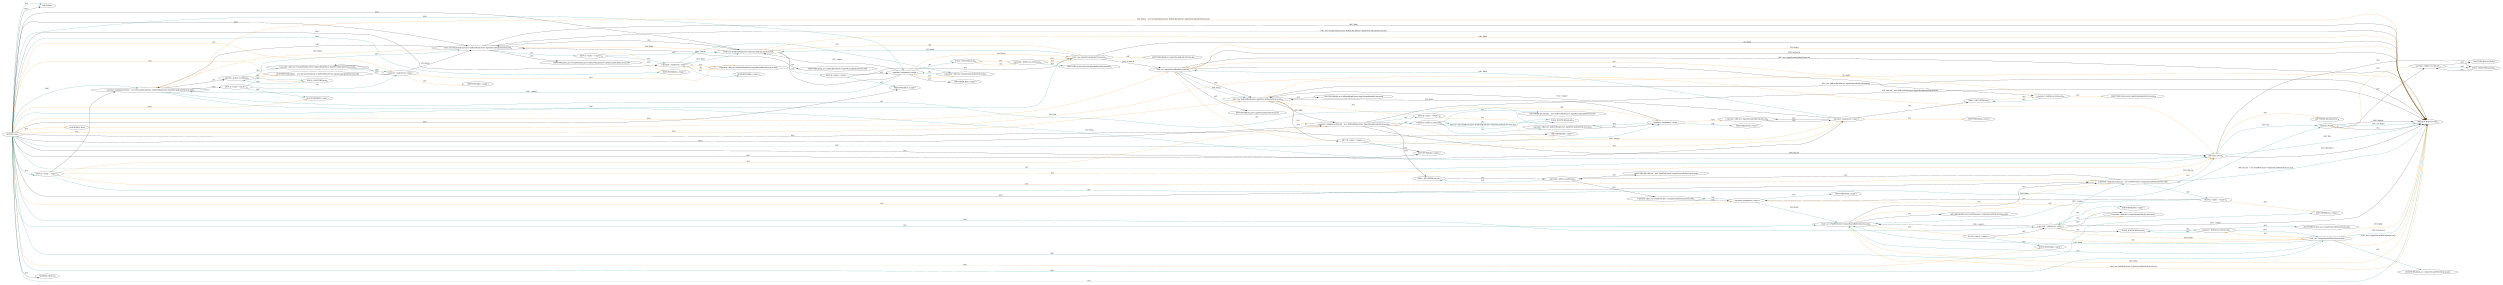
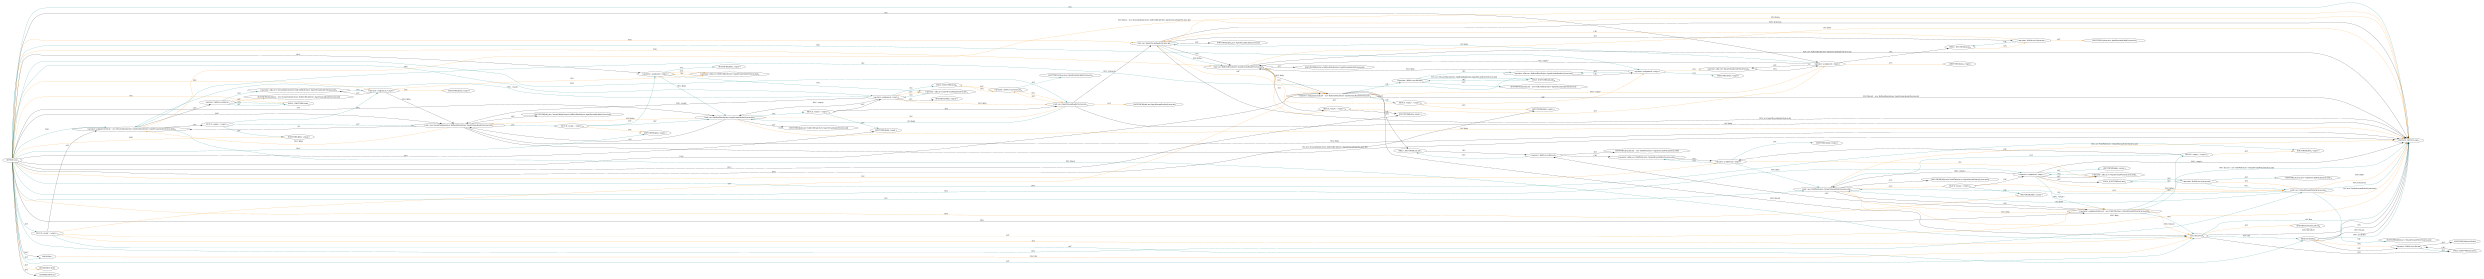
edge "(MODIFIER,PUBLIC)" -> "(solve,this.solve())": now "(PARAM,this)" -> "(solve,this.solve())"
